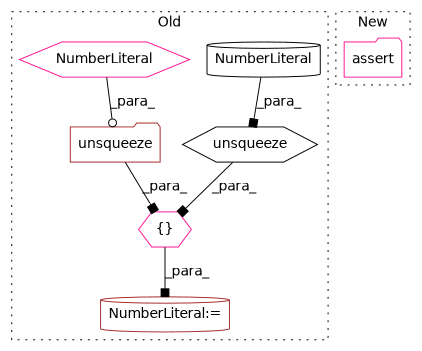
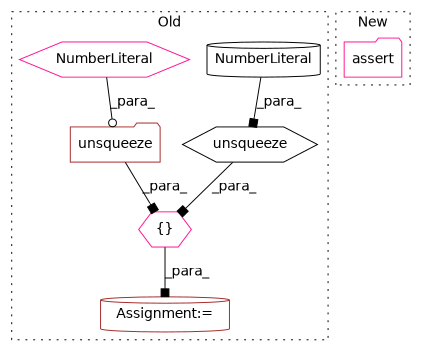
node "NumberLiteral:=": label "NumberLiteral:=" -> "Assignment:="
